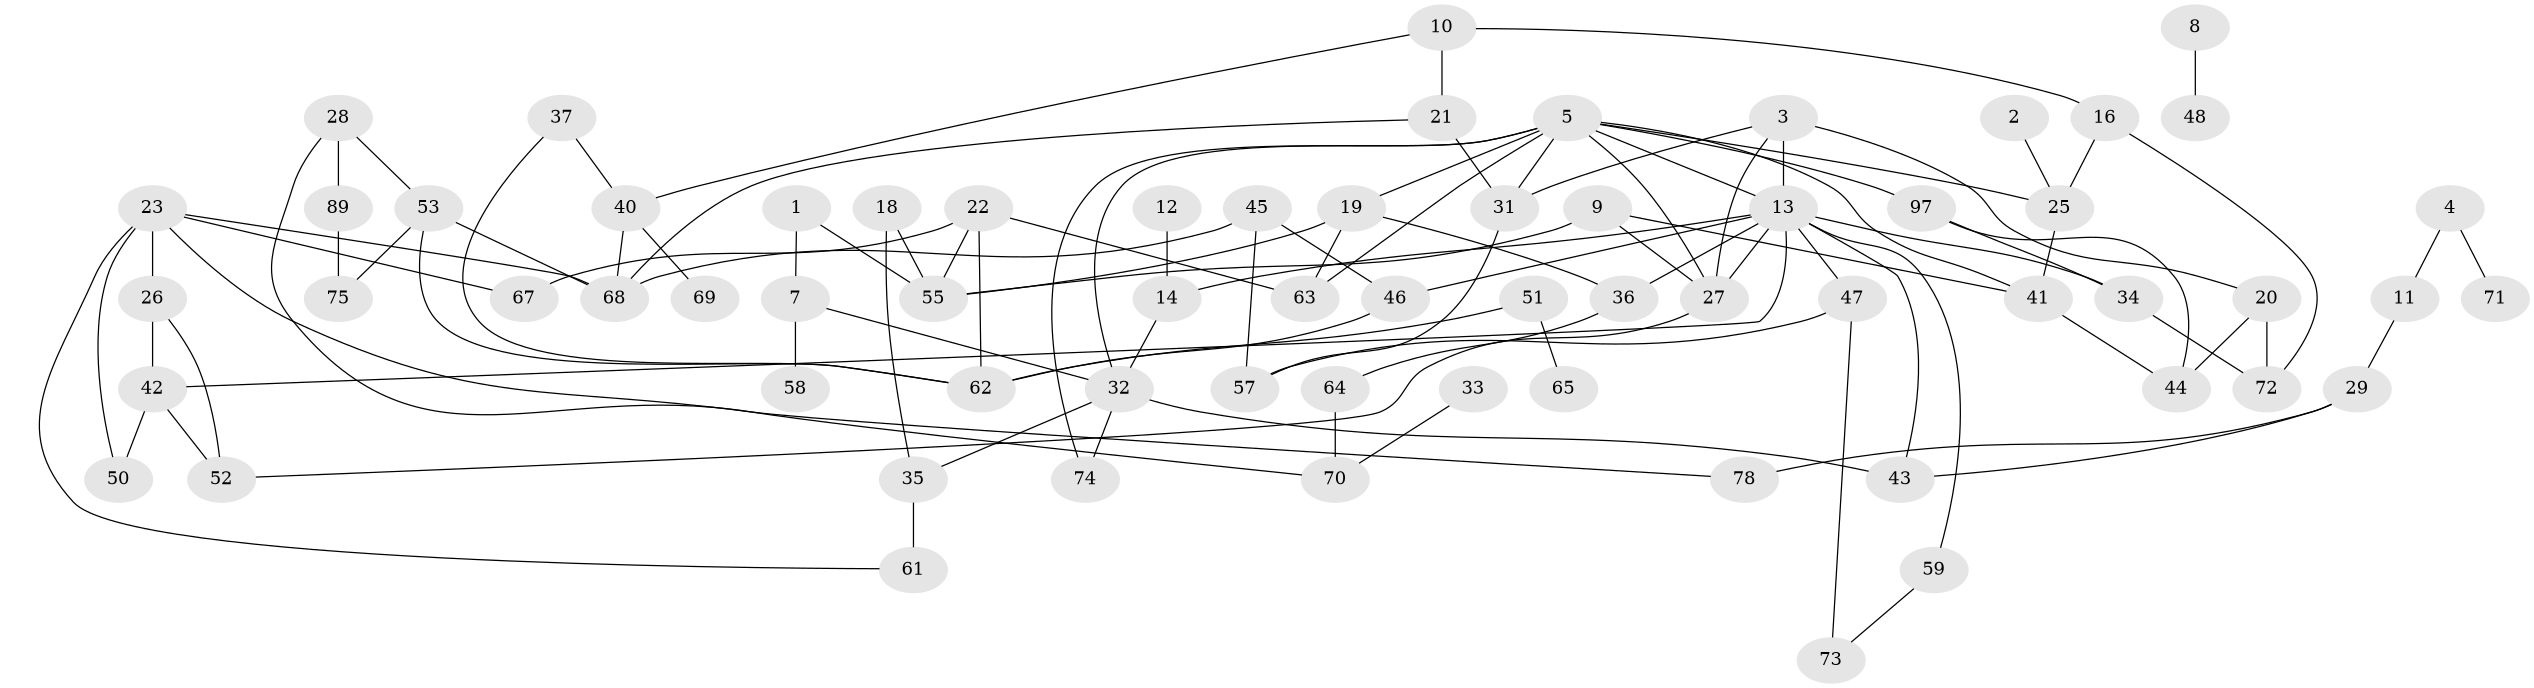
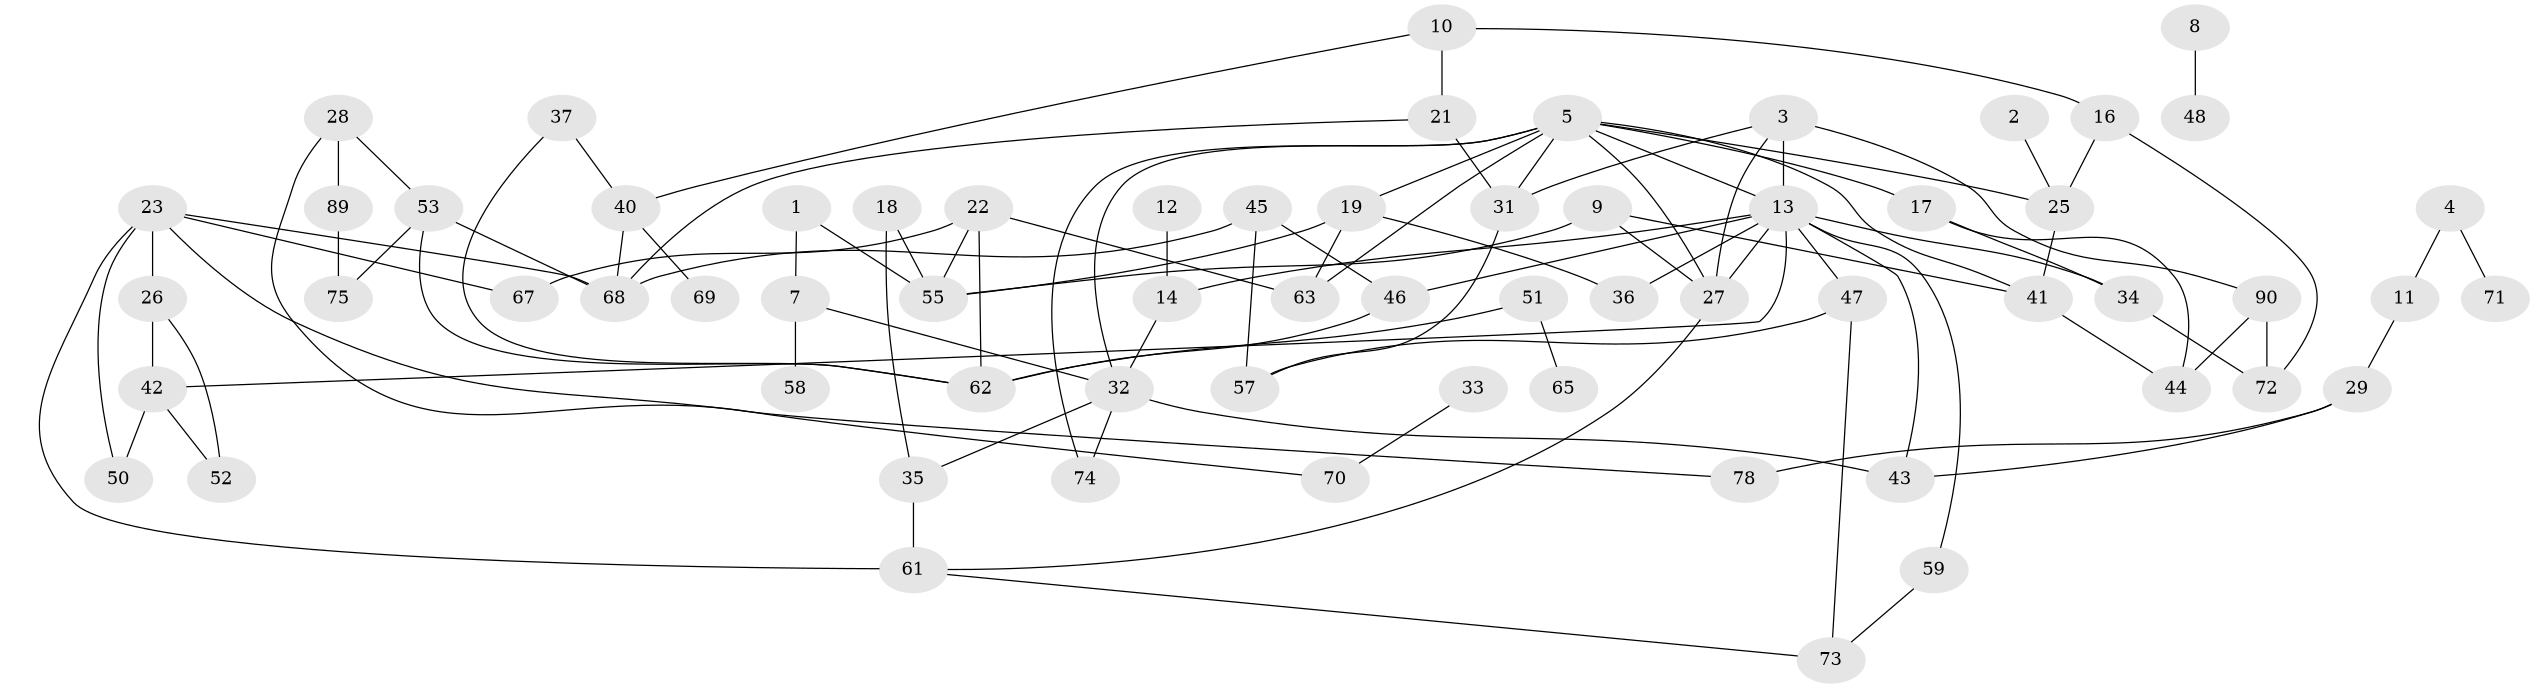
node "97": label "97" -> "17"
node "20": label "20" -> "90"
node "64": removed
edge "27" -- "52": now "27" -- "61"
edge "61" -- "73": added
